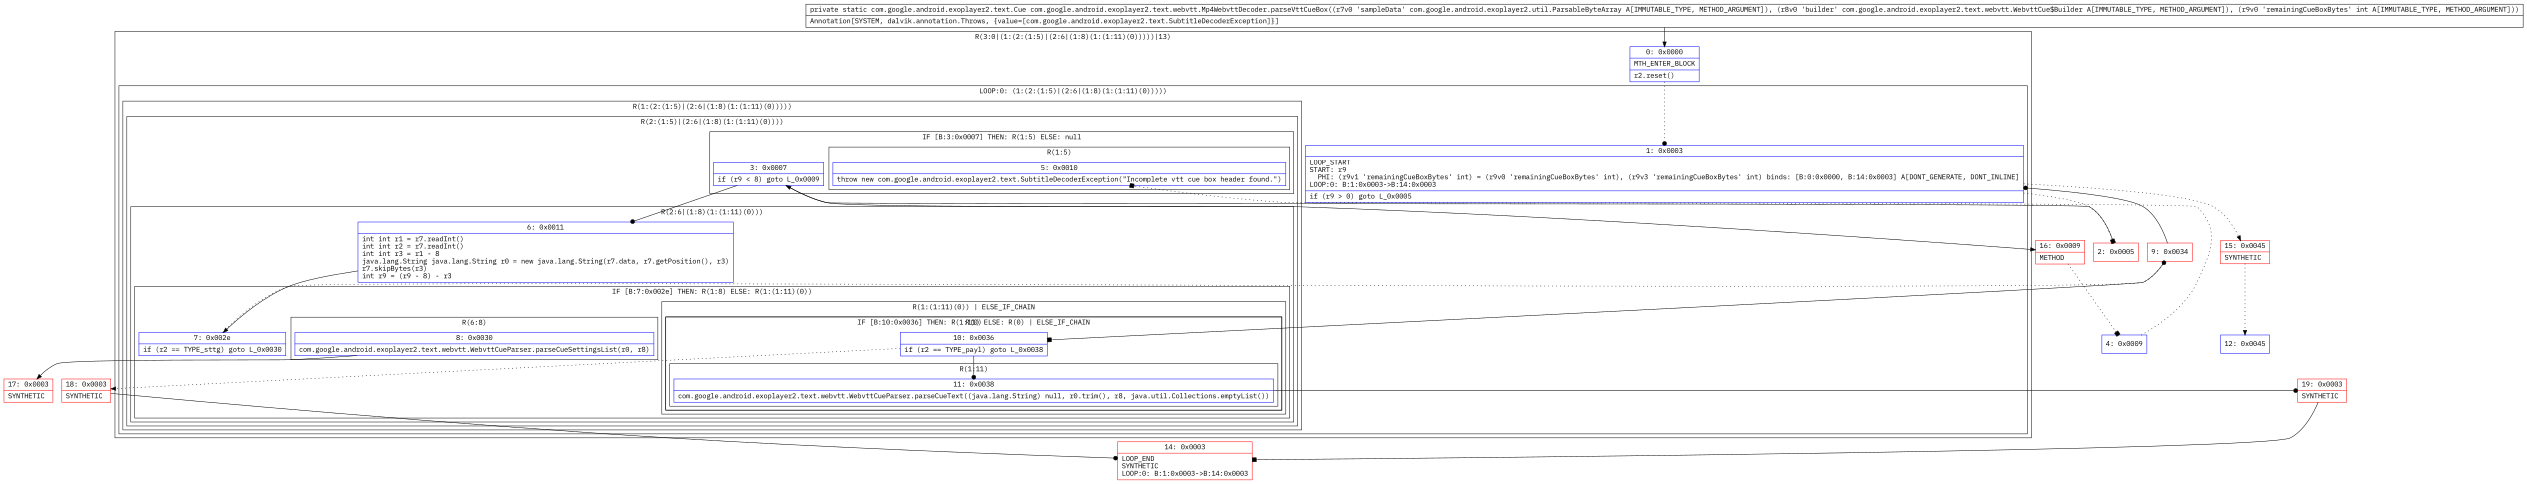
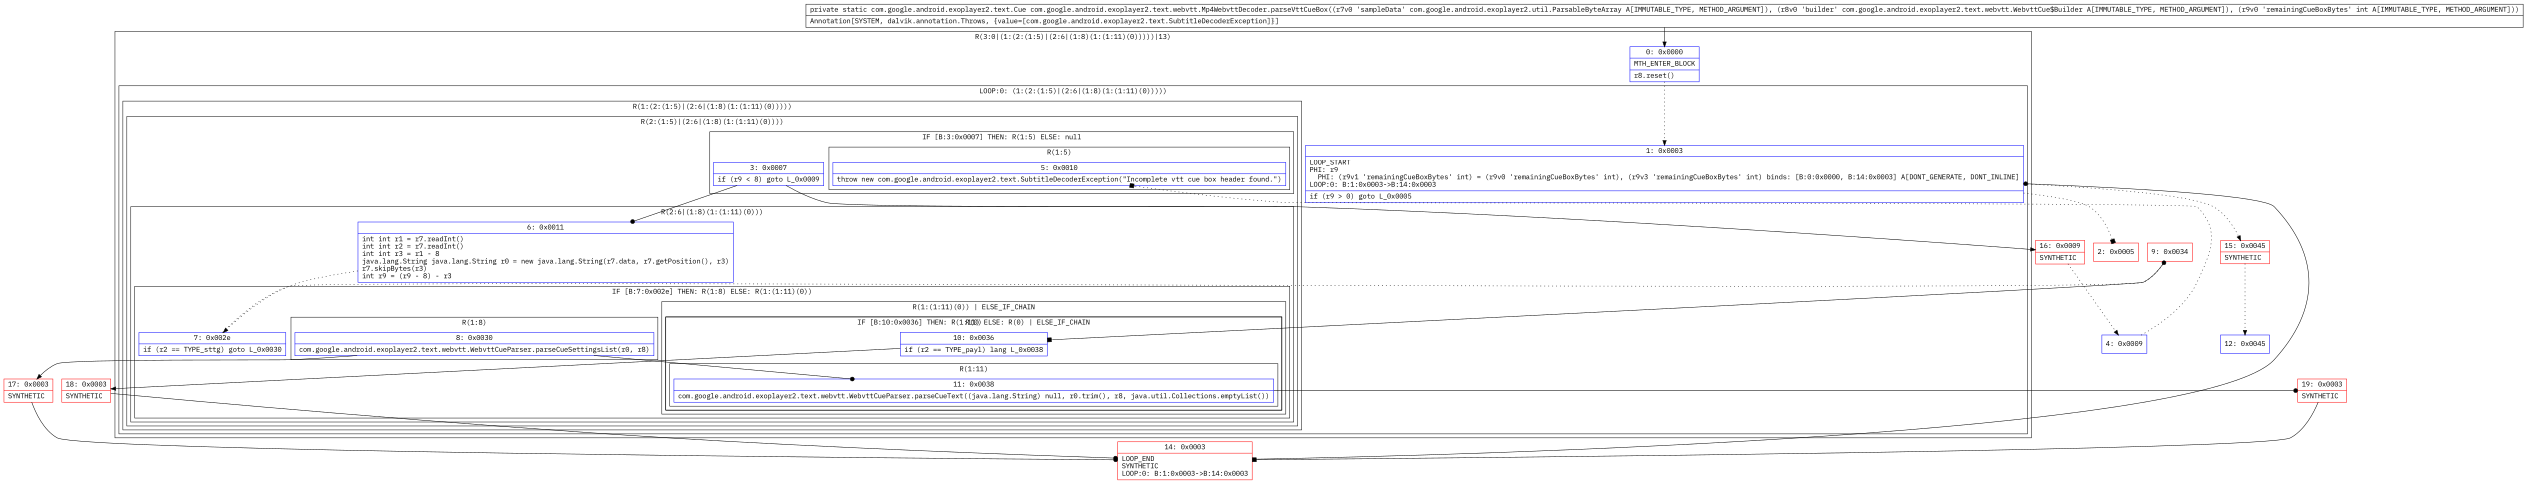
node "0: 0x0000": text "r2.reset()" -> "r8.reset()"
edge "0: 0x0000" -> "1: 0x0003": arrowhead dot -> normal
node "1: 0x0003": text "START: r9" -> "PHI: r9"
edge "9: 0x0034" -> "1: 0x0003": now "14: 0x0003" -> "1: 0x0003"
edge "2: 0x0005" -> "3: 0x0007": removed
node "16: 0x0009": text "METHOD" -> "SYNTHETIC"
edge "6: 0x0011" -> "7: 0x002e": style solid -> dotted
edge "16: 0x0009" -> "4: 0x0009": arrowhead box -> normal
cluster "R(6:8)": label "R(6:8)" -> "R(1:8)"
node "10: 0x0036": text "if (r2 == TYPE_payl) goto L_0x0038" -> "if (r2 == TYPE_payl) lang L_0x0038"
edge "10: 0x0036" -> "11: 0x0038": now "8: 0x0030" -> "11: 0x0038"
edge "10: 0x0036" -> "18: 0x0003": style dotted -> solid
edge "17: 0x0003" -> "14: 0x0003": added
